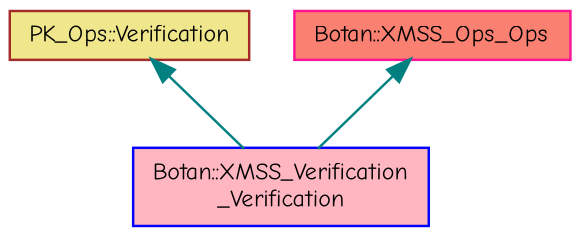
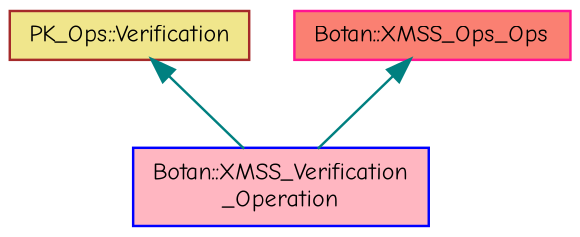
node "Botan::XMSS_Verification _Verification": label "Botan::XMSS_Verification _Verification" -> "Botan::XMSS_Verification _Operation"
